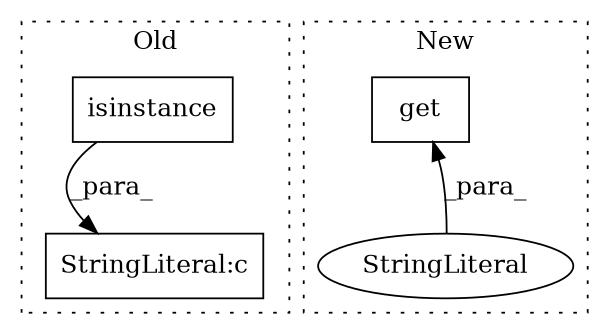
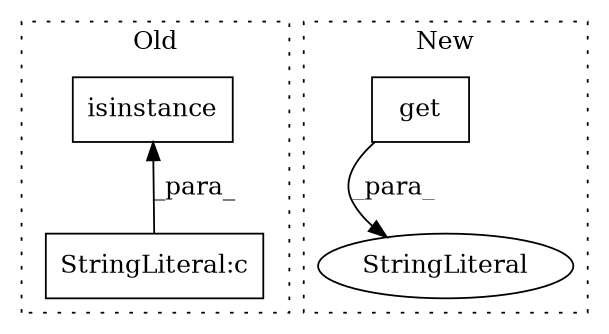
edge "isinstance" -> "StringLiteral:c": reversed
edge "StringLiteral" -> "get": reversed
